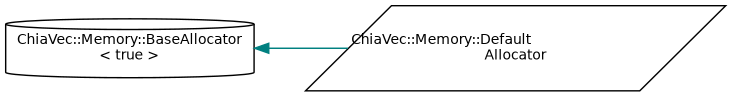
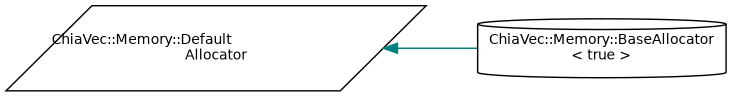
edge "ChiaVec::Memory::Default Allocator" -> "ChiaVec::Memory::BaseAllocator < true >": reversed
